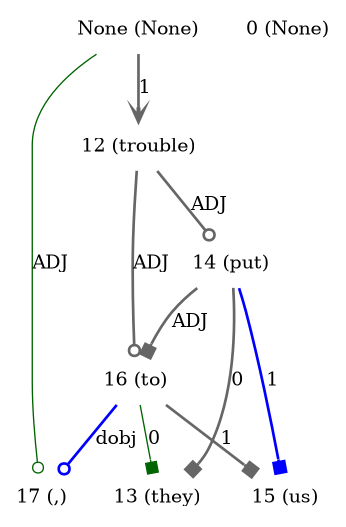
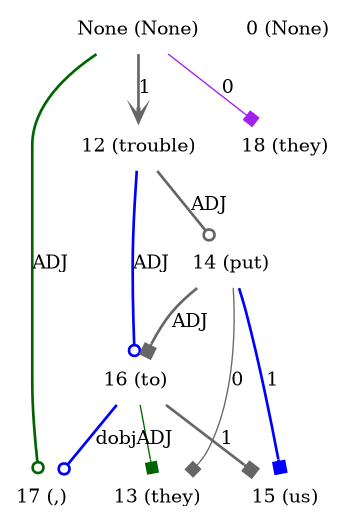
node "18 (they)": added
edge "None (None)" -> "17 (,)": style solid -> bold
edge "12 (trouble)" -> "16 (to)": color gray40 -> blue
edge "14 (put)" -> "13 (they)": style bold -> solid
edge "16 (to)" -> "13 (they)": label "0" -> "ADJ"
